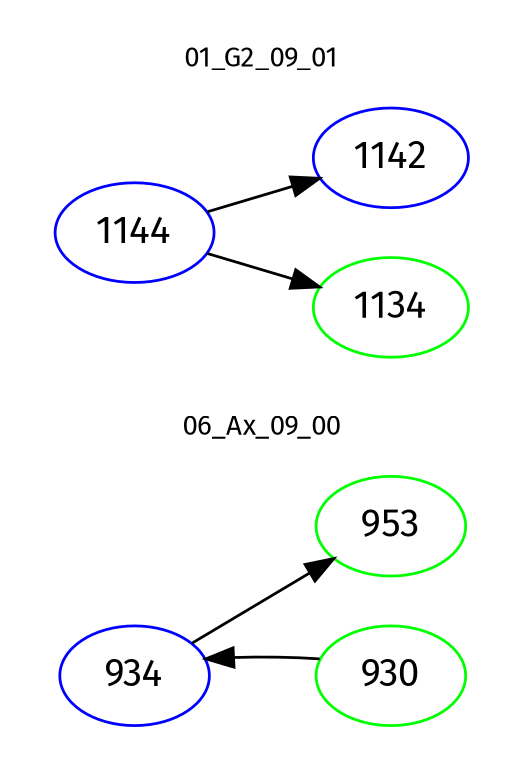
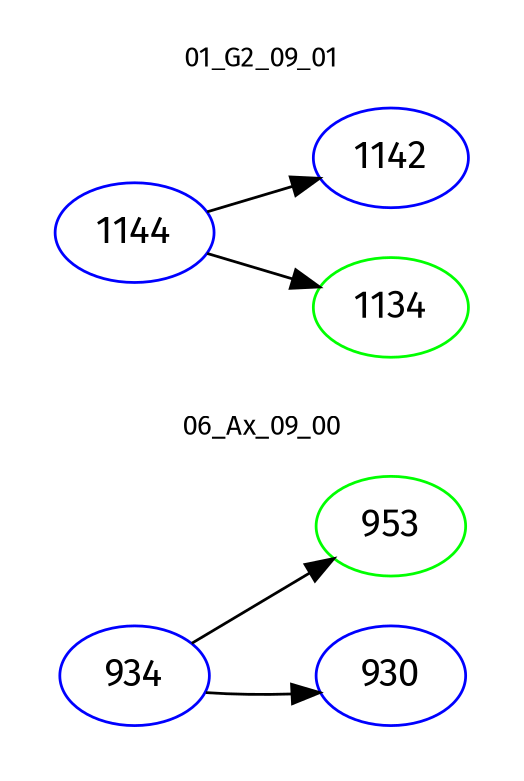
edge "930" -> "934": reversed
node "930": color green -> blue
